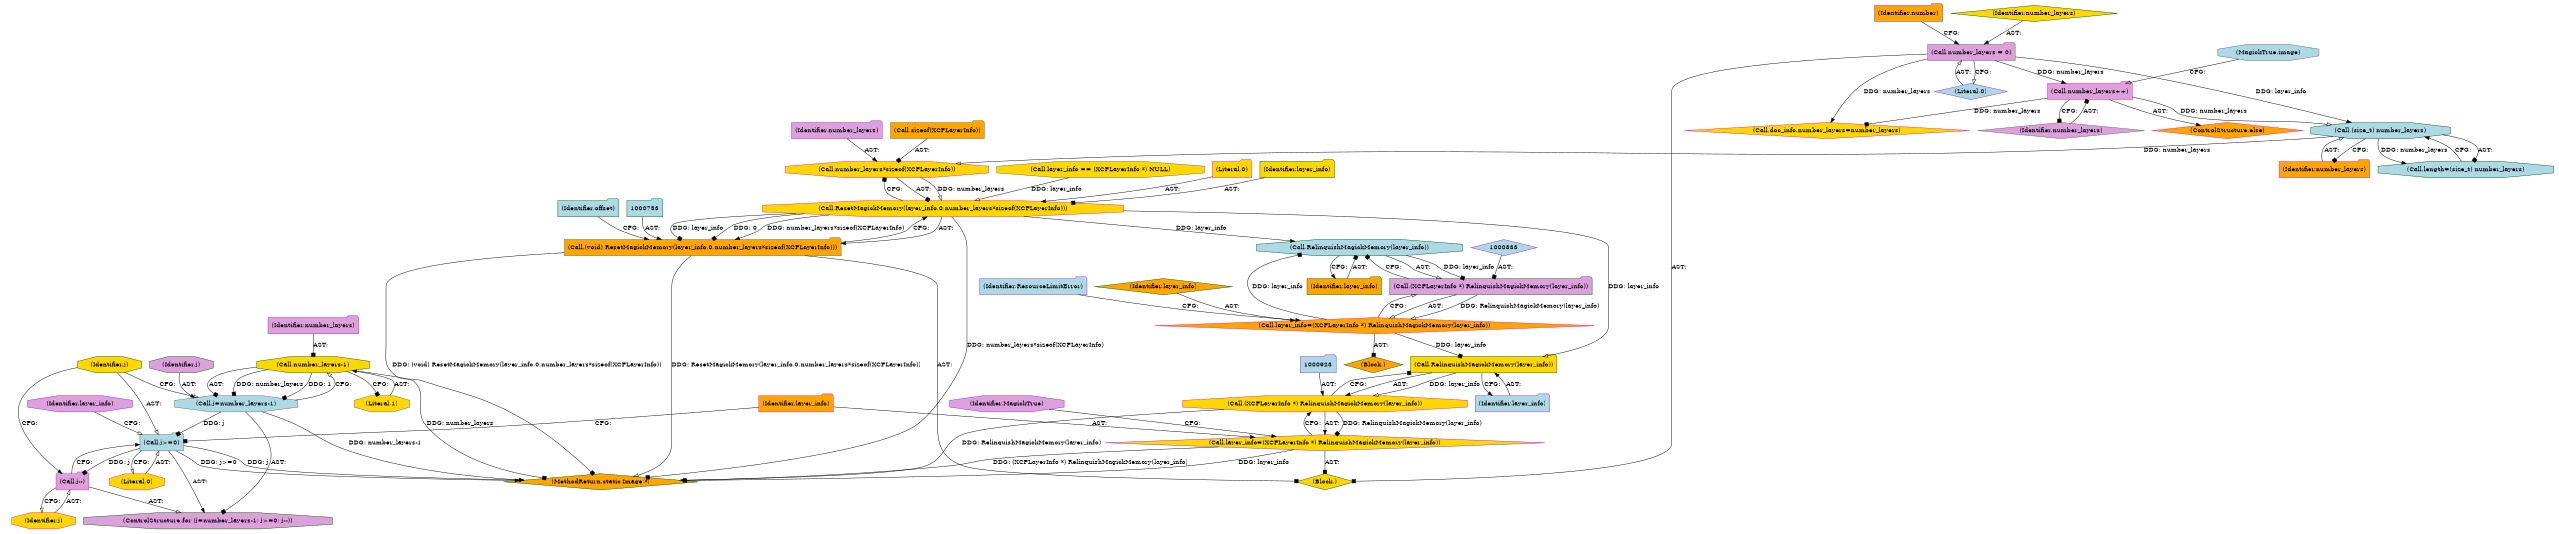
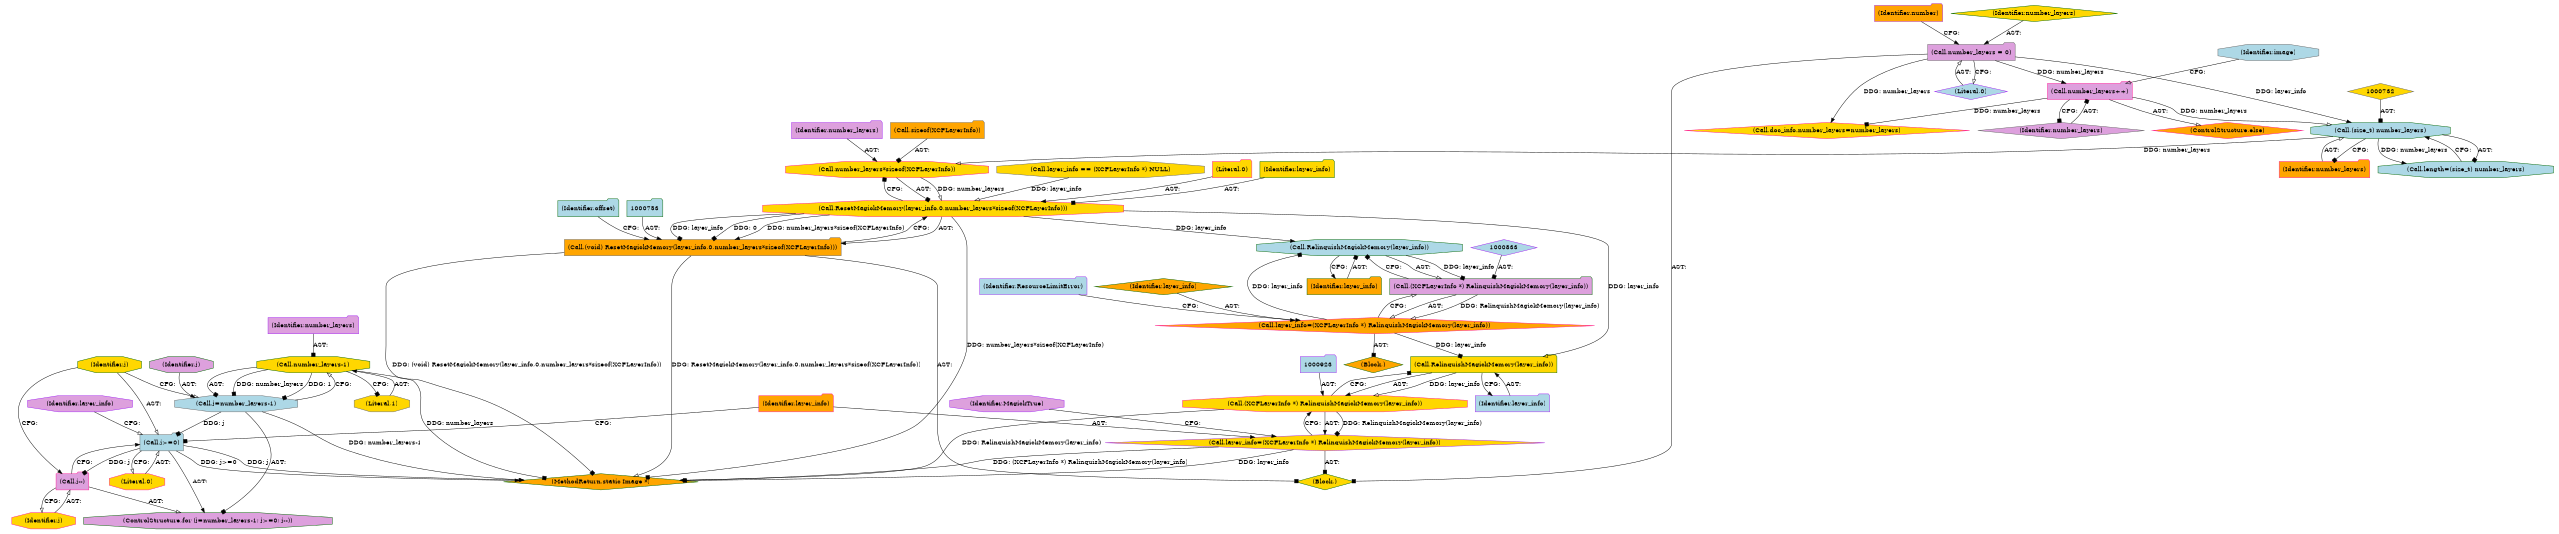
node "(MagickTrue,image)": label "(MagickTrue,image)" -> "(Identifier,image)"
node "1000732": added
edge "(Call,number_layers++)" -> "(ControlStructure,else)": arrowhead normal -> onormal
